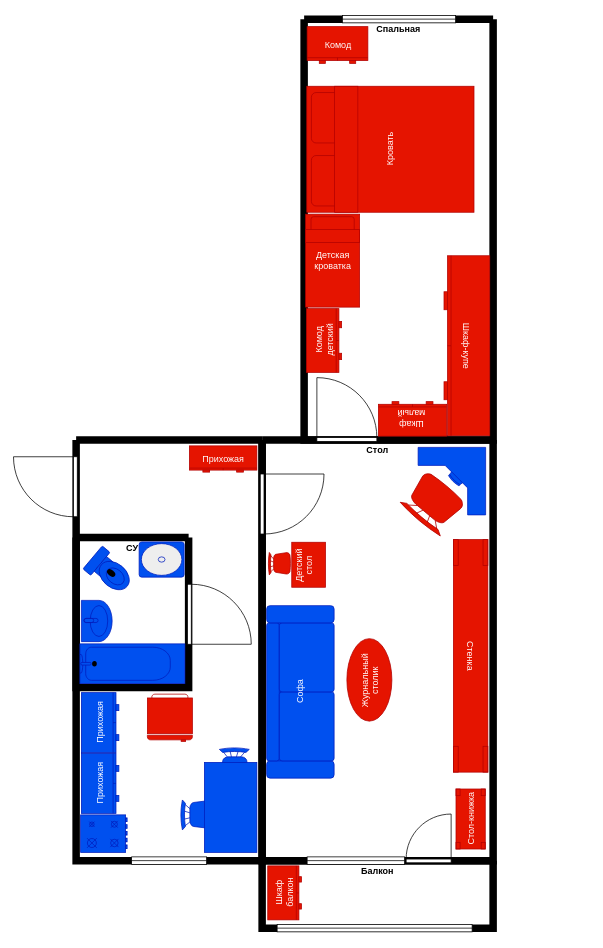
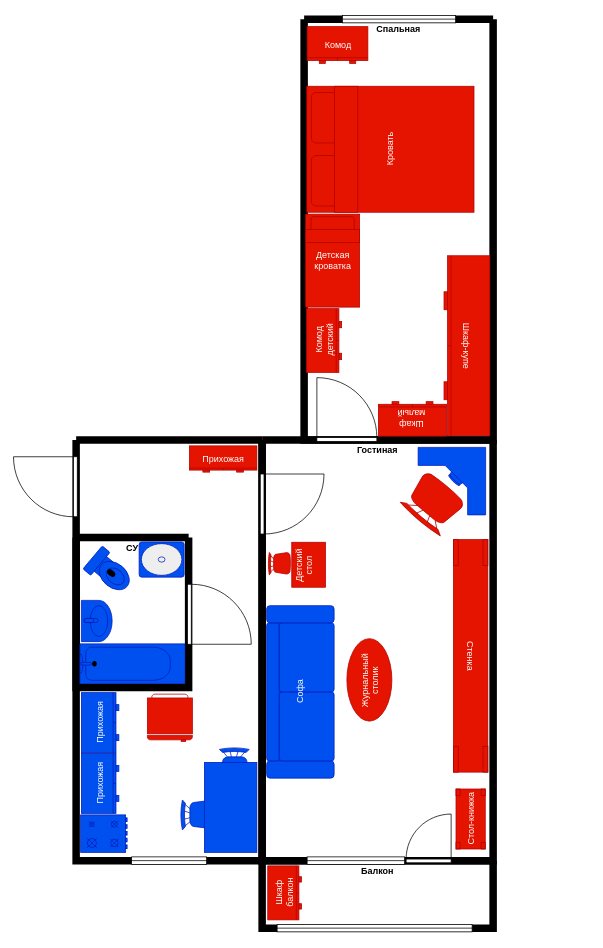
node "Стол": label "Стол" -> "Гостиная"
